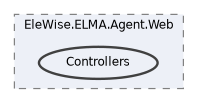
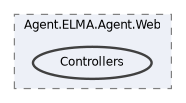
cluster "EleWise.ELMA.Agent.Web": label "EleWise.ELMA.Agent.Web" -> "Agent.ELMA.Agent.Web"
